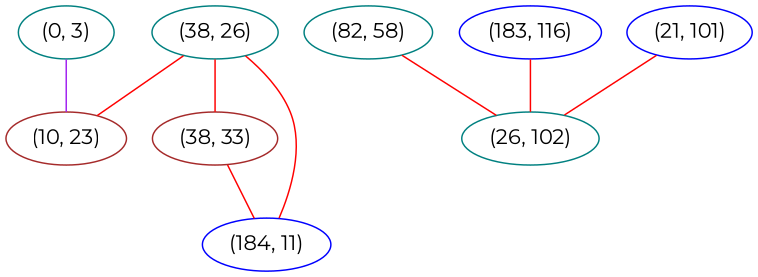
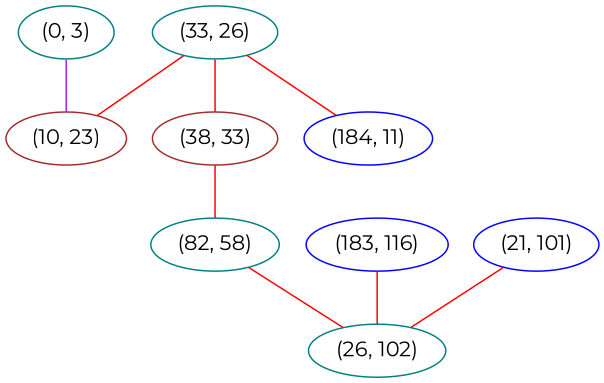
node "(38, 26)": label "(38, 26)" -> "(33, 26)"
edge "(38, 33)" -- "(184, 11)": now "(38, 33)" -- "(82, 58)"
